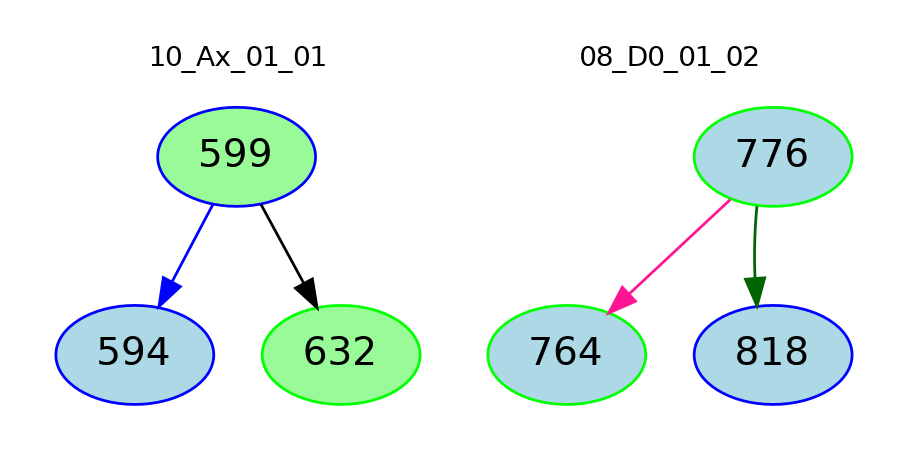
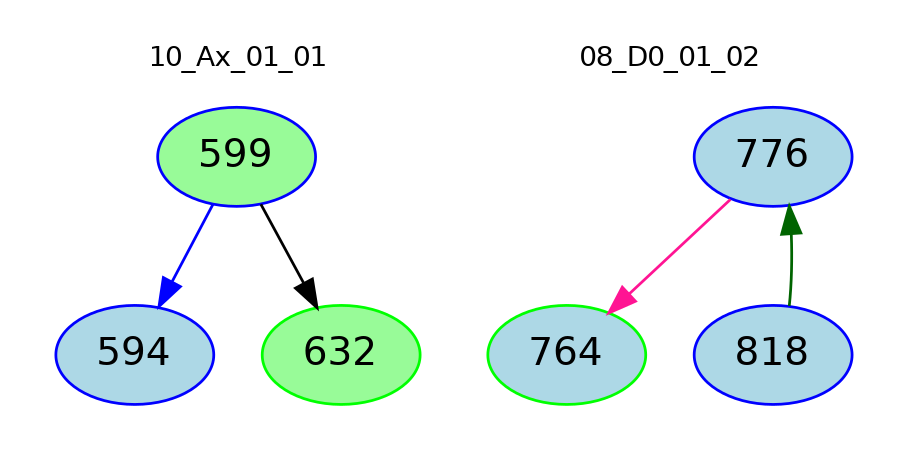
node "776": color green -> blue
edge "776" -> "818": reversed
